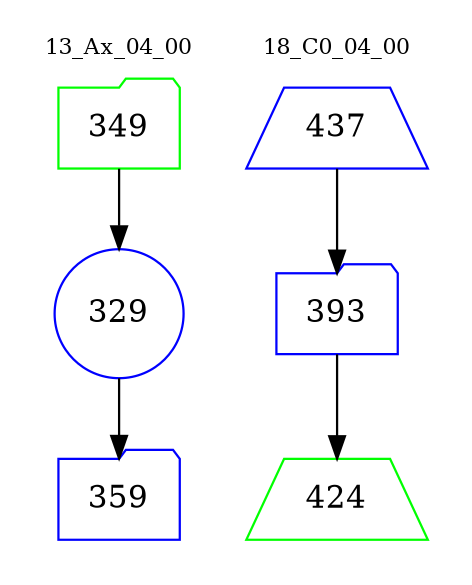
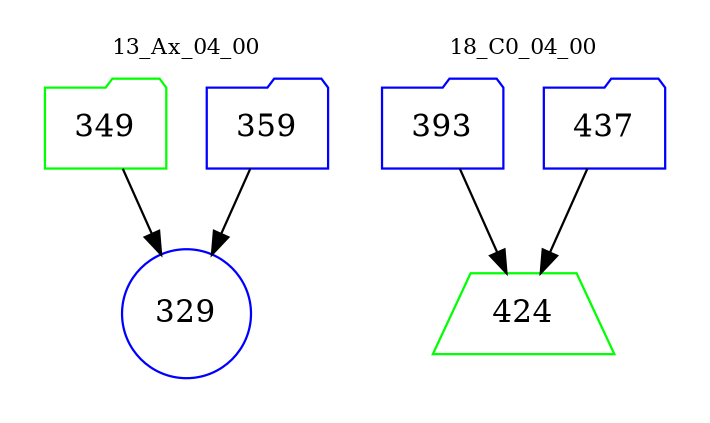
node "437": shape trapezium -> folder
edge "437" -> "393": now "437" -> "424"
edge "329" -> "359": reversed
